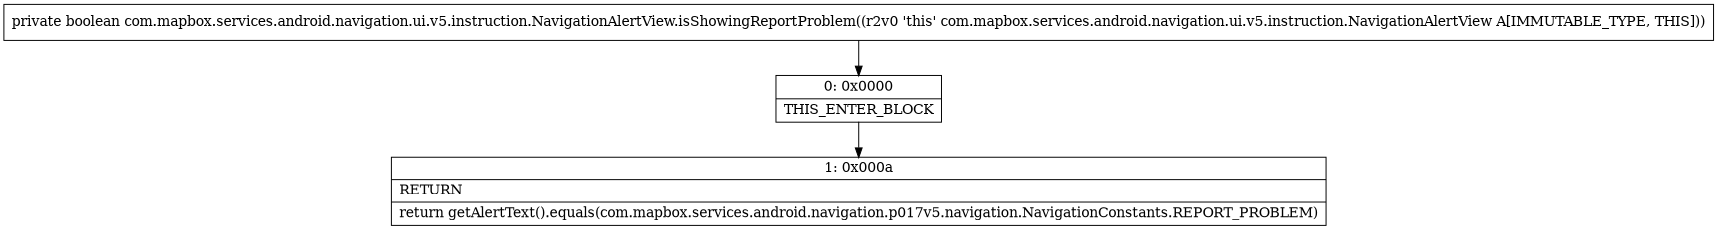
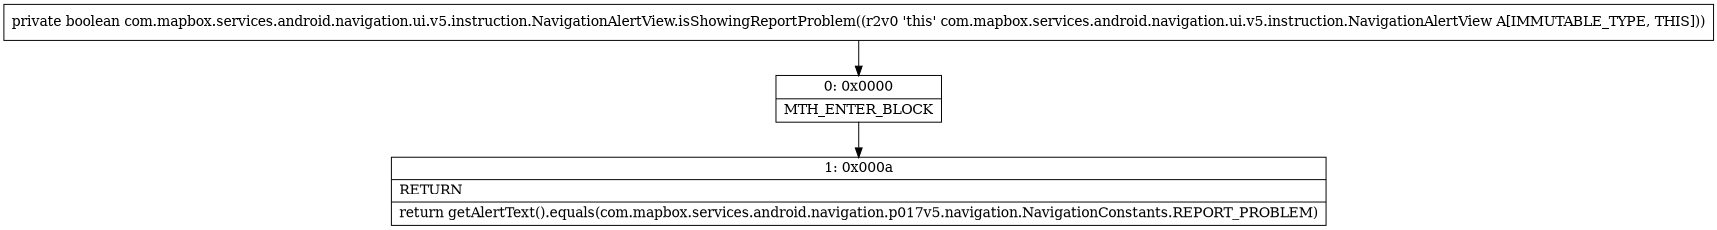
node "0: 0x0000": text "THIS_ENTER_BLOCK" -> "MTH_ENTER_BLOCK"
